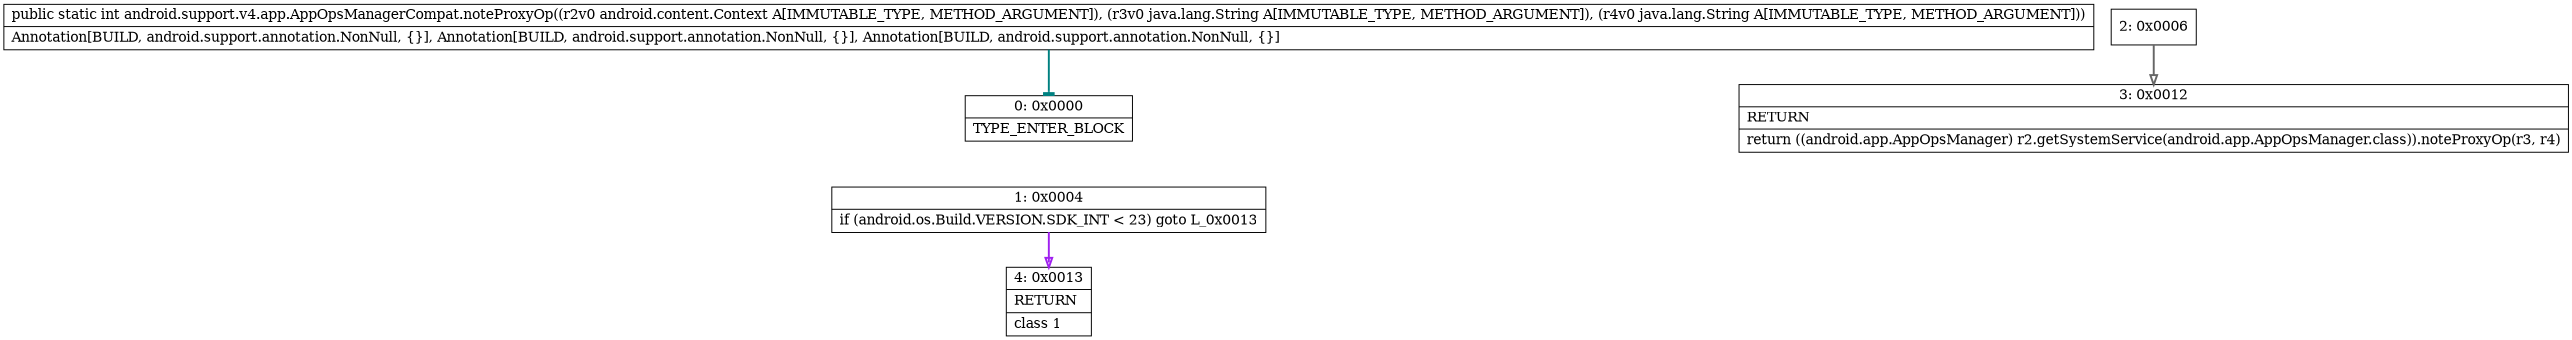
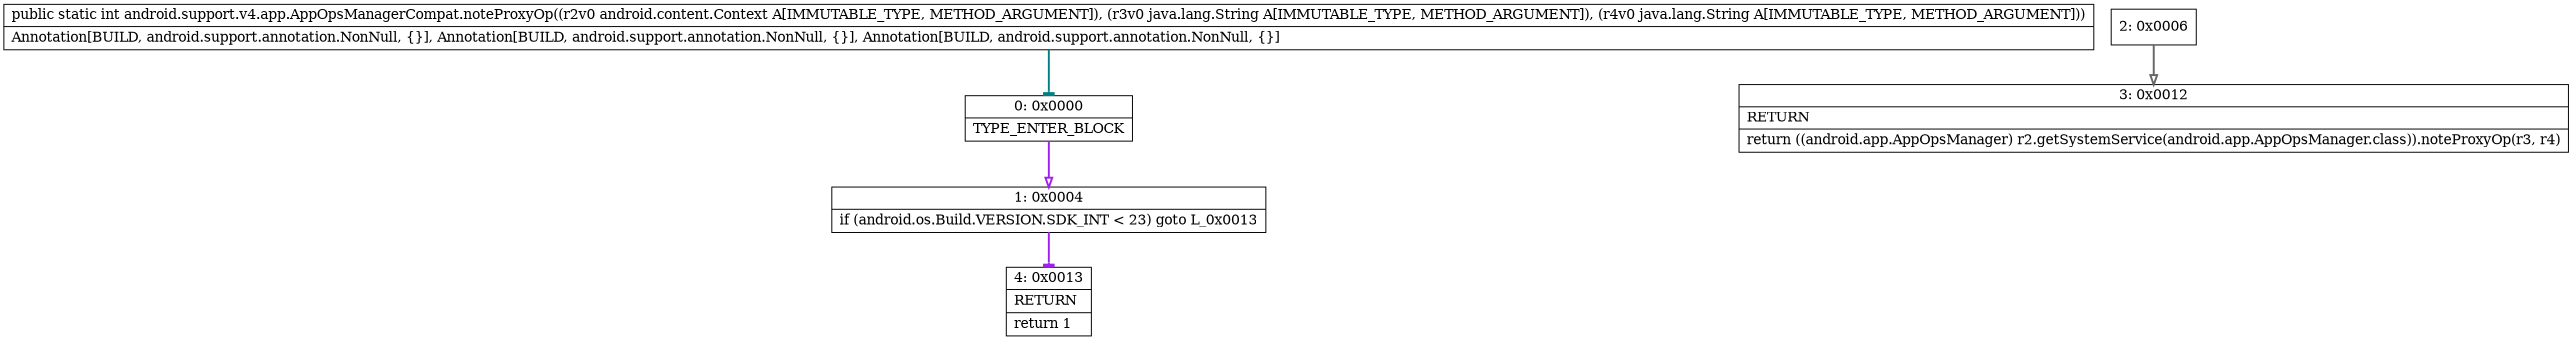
edge "0: 0x0000" -> "1: 0x0004": added
edge "1: 0x0004" -> "4: 0x0013": arrowhead onormal -> tee
node "4: 0x0013": text "class 1" -> "return 1"
